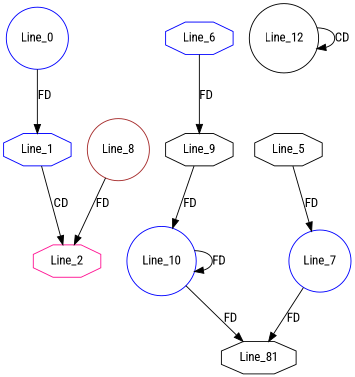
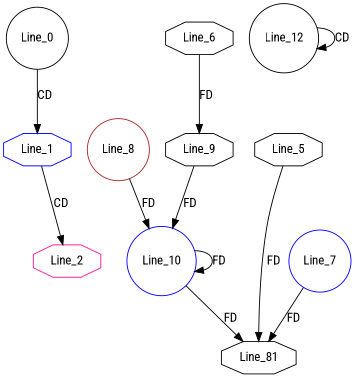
node "Line_0": color blue -> black
node "Line_6": color blue -> black
edge "Line_0" -> "Line_1": label "FD" -> "CD"
edge "Line_5" -> "Line_7": now "Line_5" -> "Line_81"
edge "Line_8" -> "Line_2": now "Line_8" -> "Line_10"
